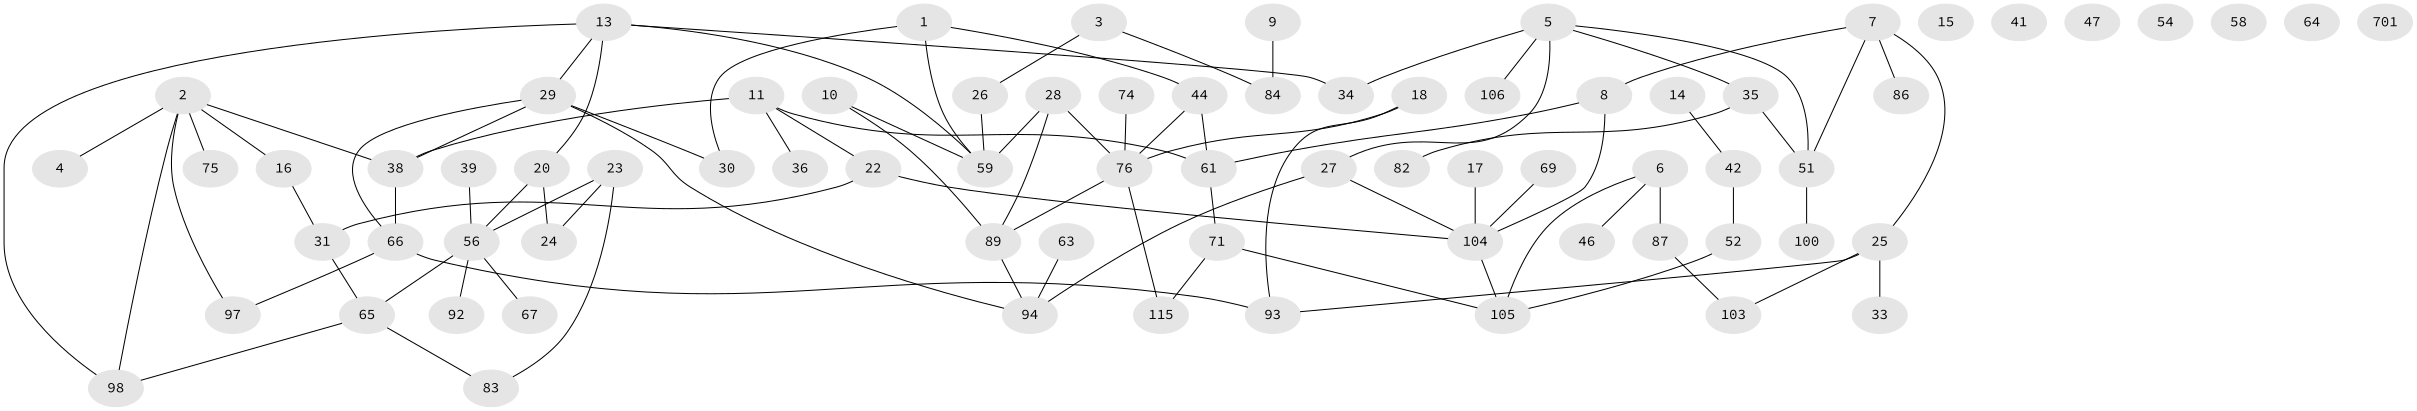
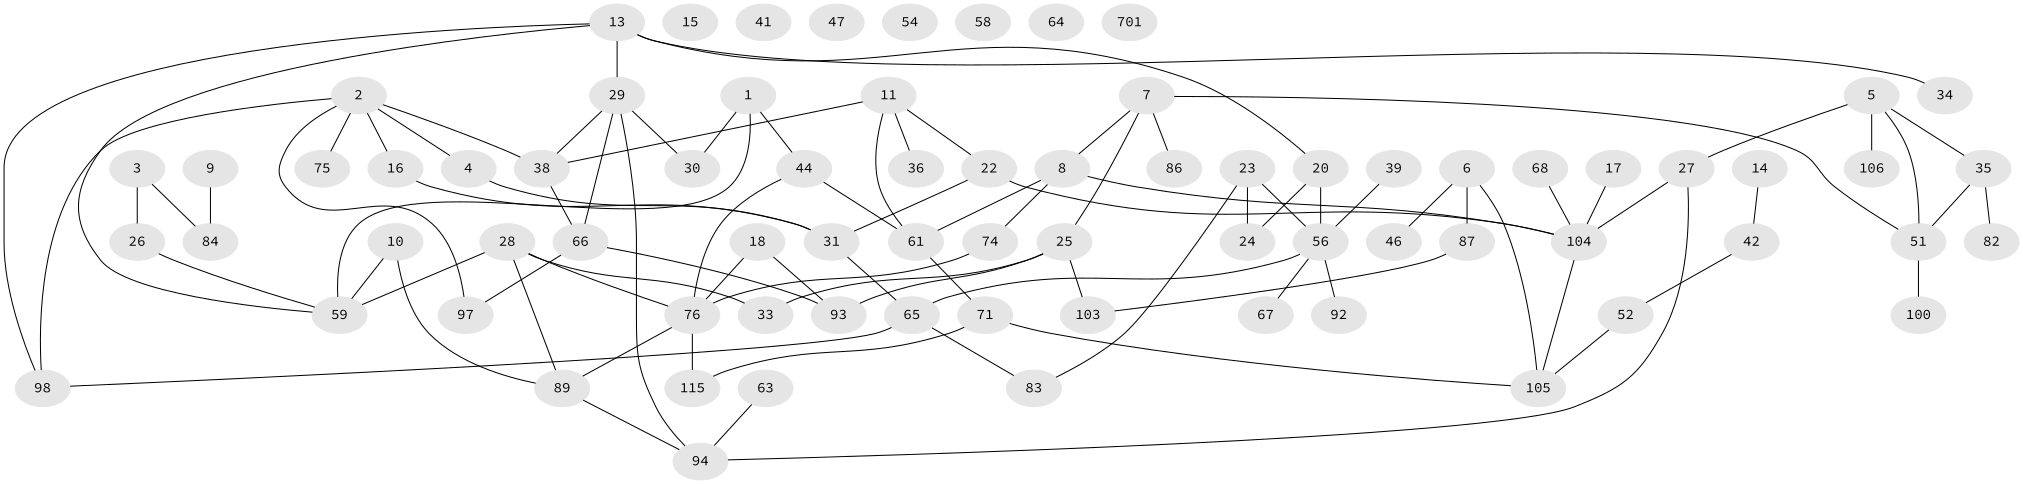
edge "5" -- "34": removed
node "69": label "69" -> "68"
edge "8" -- "74": added
edge "4" -- "31": added
edge "28" -- "33": added
